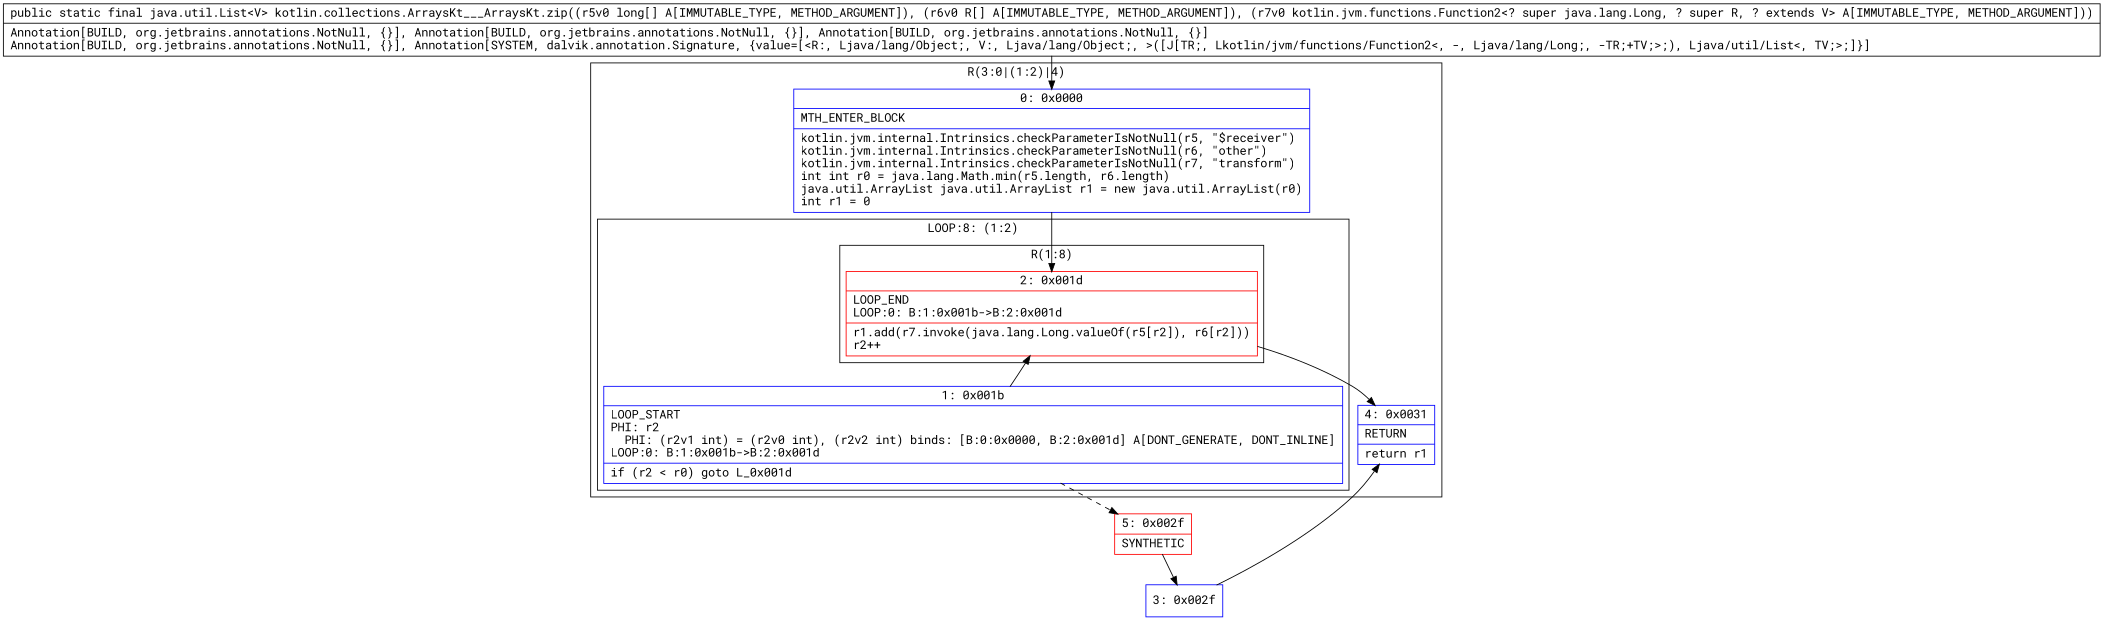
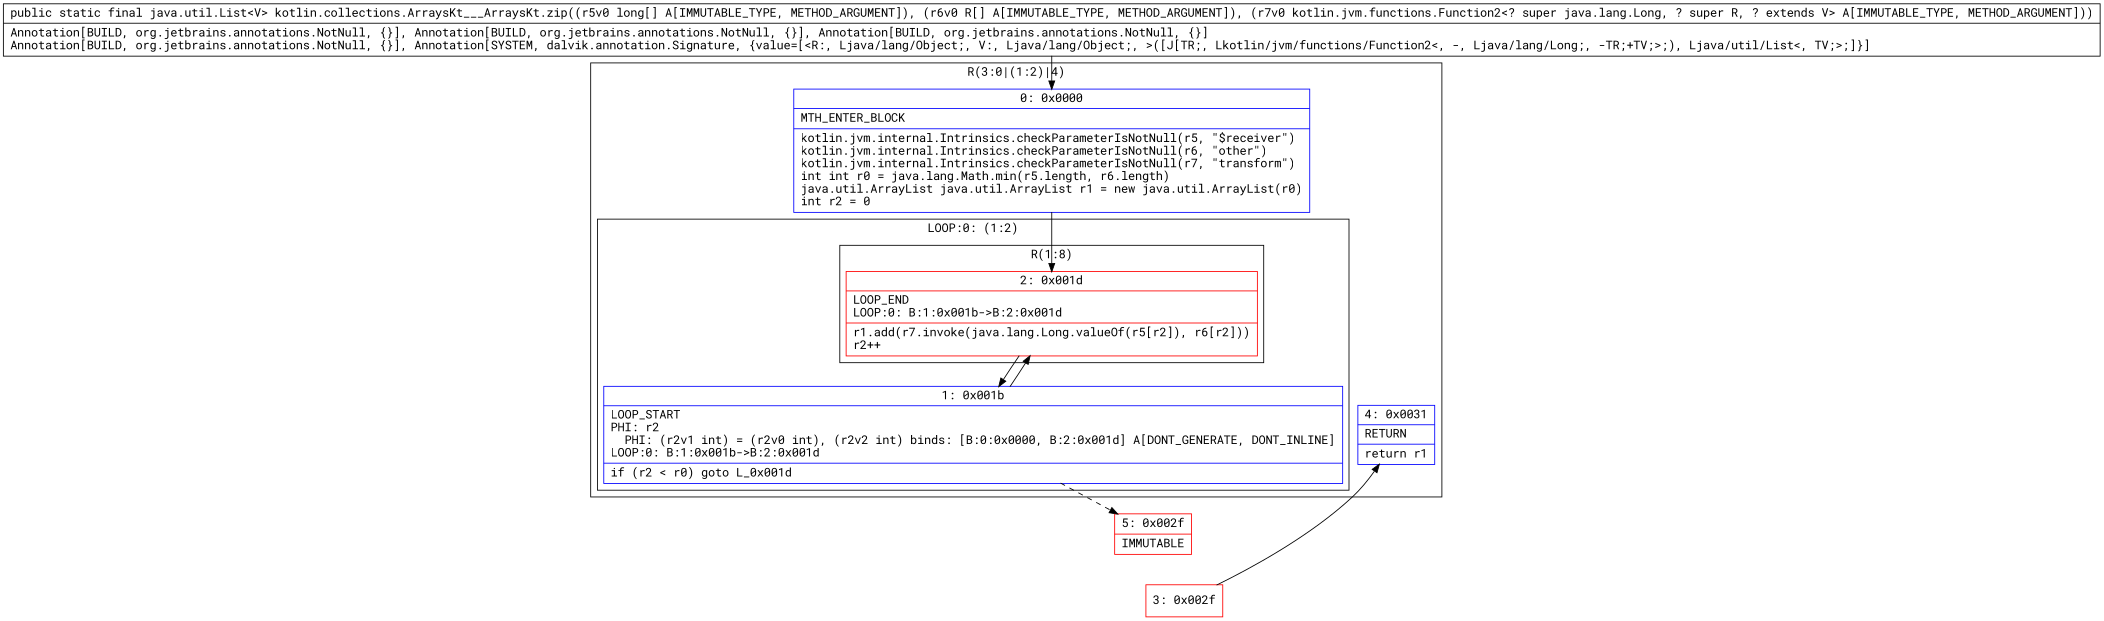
node "0: 0x0000": text "int r1 = 0" -> "int r2 = 0"
cluster "LOOP:8: (1:2)": label "LOOP:8: (1:2)" -> "LOOP:0: (1:2)"
edge "2: 0x001d" -> "4: 0x0031": now "2: 0x001d" -> "1: 0x001b"
node "5: 0x002f": text "SYNTHETIC" -> "IMMUTABLE"
edge "5: 0x002f" -> "3: 0x002f": removed
node "3: 0x002f": color blue -> red
